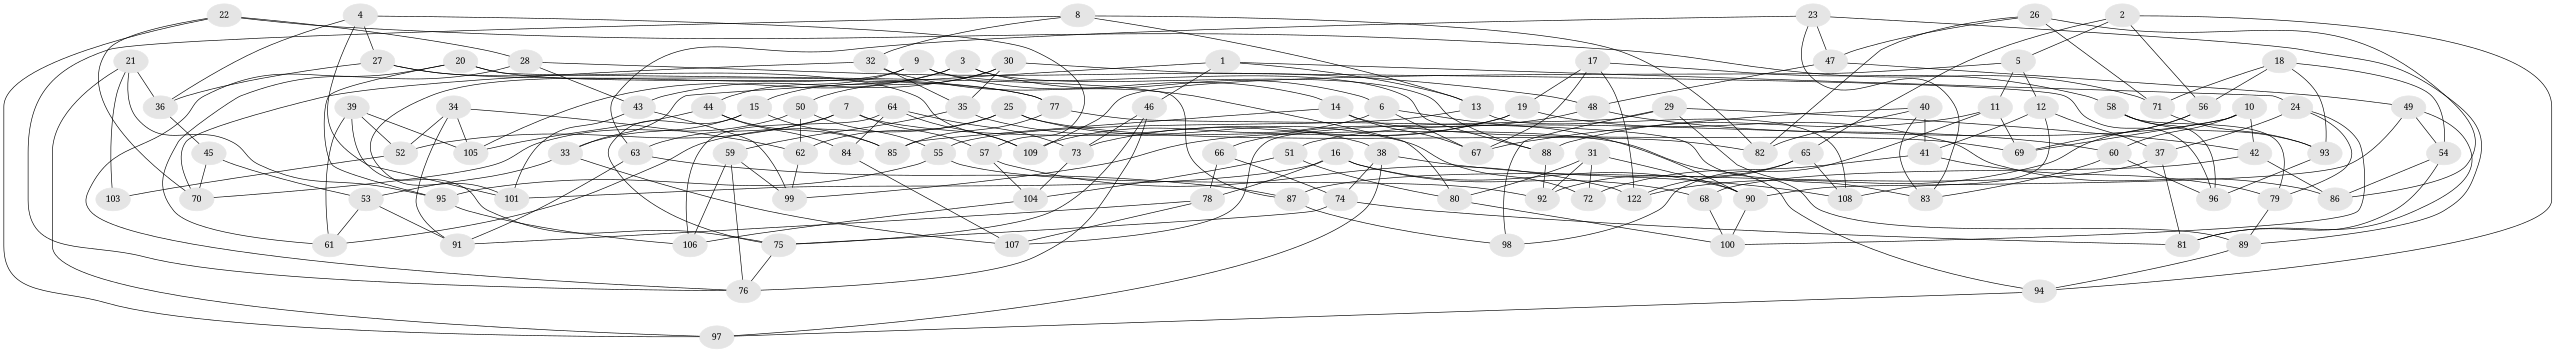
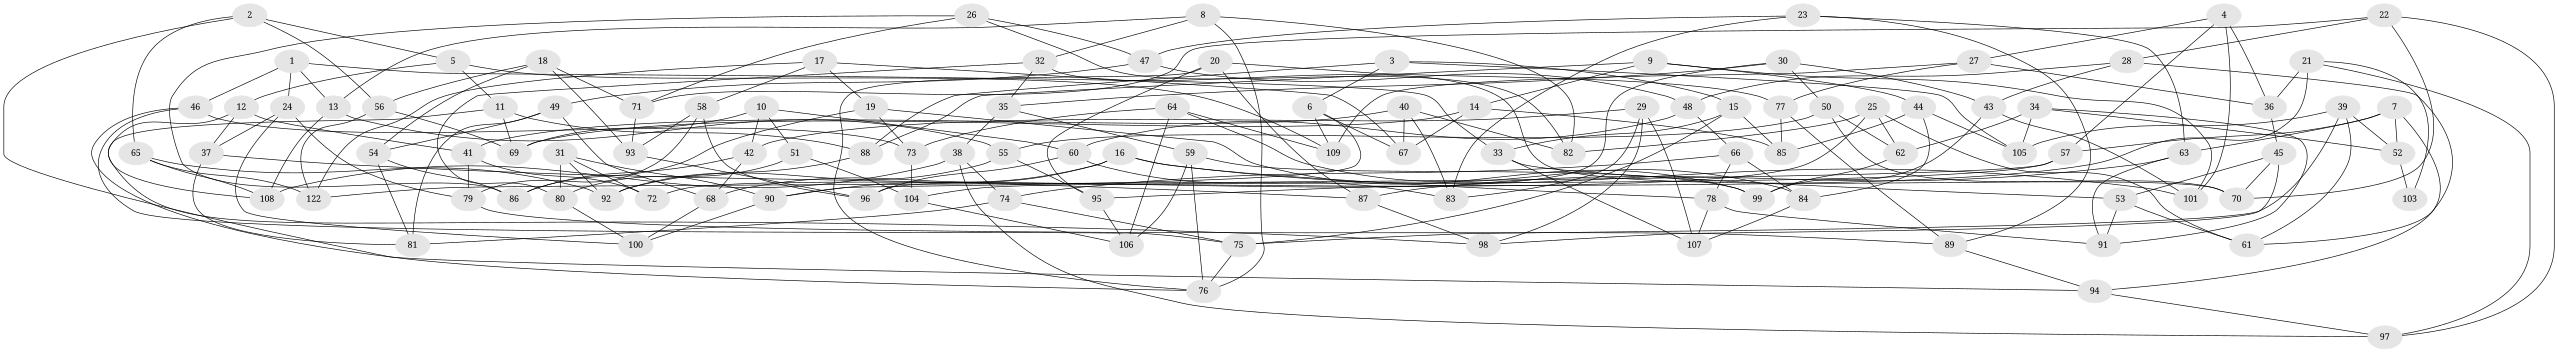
edge "66" -- "84": added
edge "49" -- "90": now "49" -- "68"
edge "45" -- "98": added
